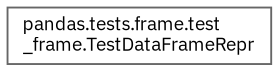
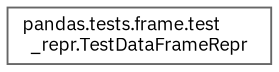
node "pandas.tests.frame.test _frame.TestDataFrameRepr": label "pandas.tests.frame.test _frame.TestDataFrameRepr" -> "pandas.tests.frame.test _repr.TestDataFrameRepr"
